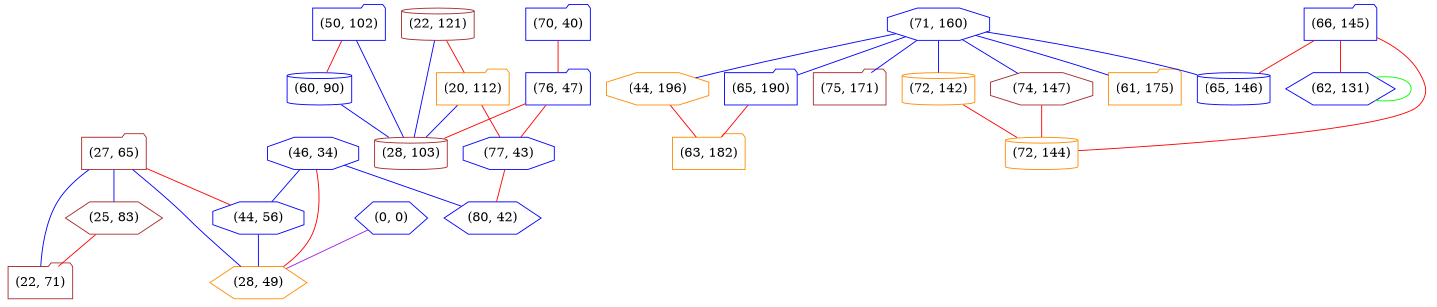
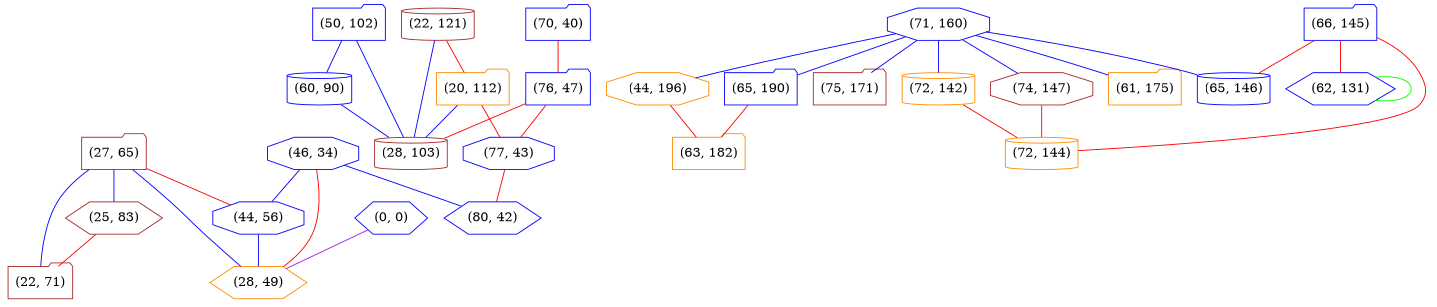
edge "(50, 102)" -- "(60, 90)": color red -> blue
